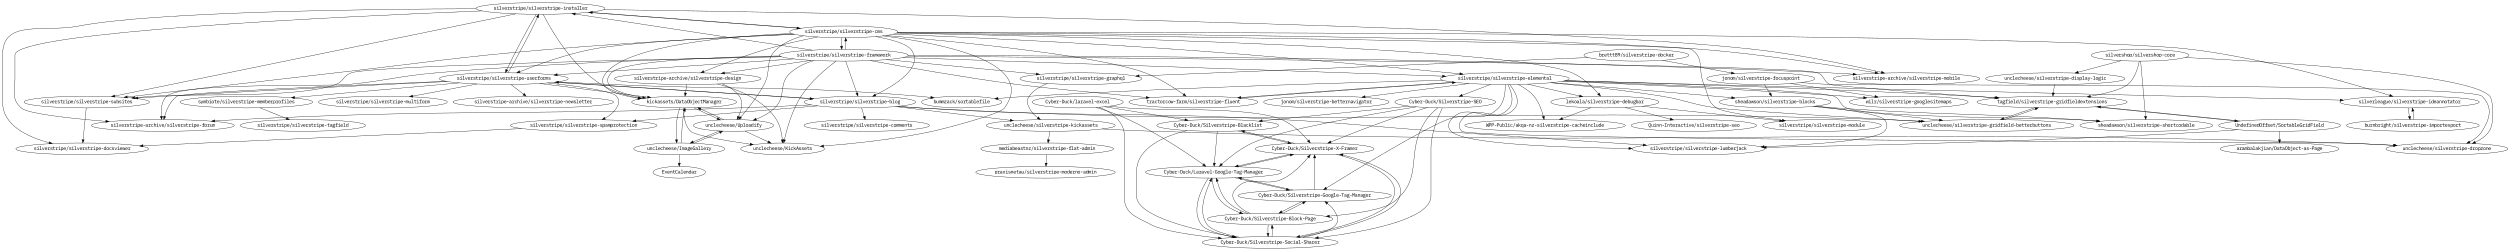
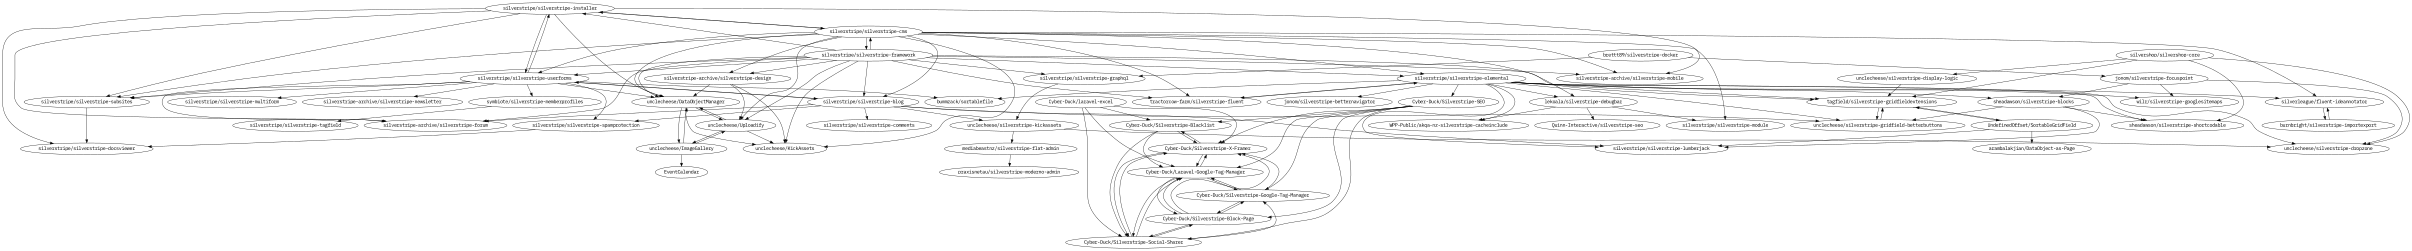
node "kickassets/DataObjectManager": label "kickassets/DataObjectManager" -> "unclecheese/DataObjectManager"
node "silverleague/silverstripe-ideannotator": label "silverleague/silverstripe-ideannotator" -> "silverleague/fluent-ideannotator"
edge "silverstripe/silverstripe-elemental" -> "Cyber-Duck/Silverstripe-Google-Tag-Manager": now "Cyber-Duck/Silverstripe-SEO" -> "Cyber-Duck/Silverstripe-Google-Tag-Manager"
